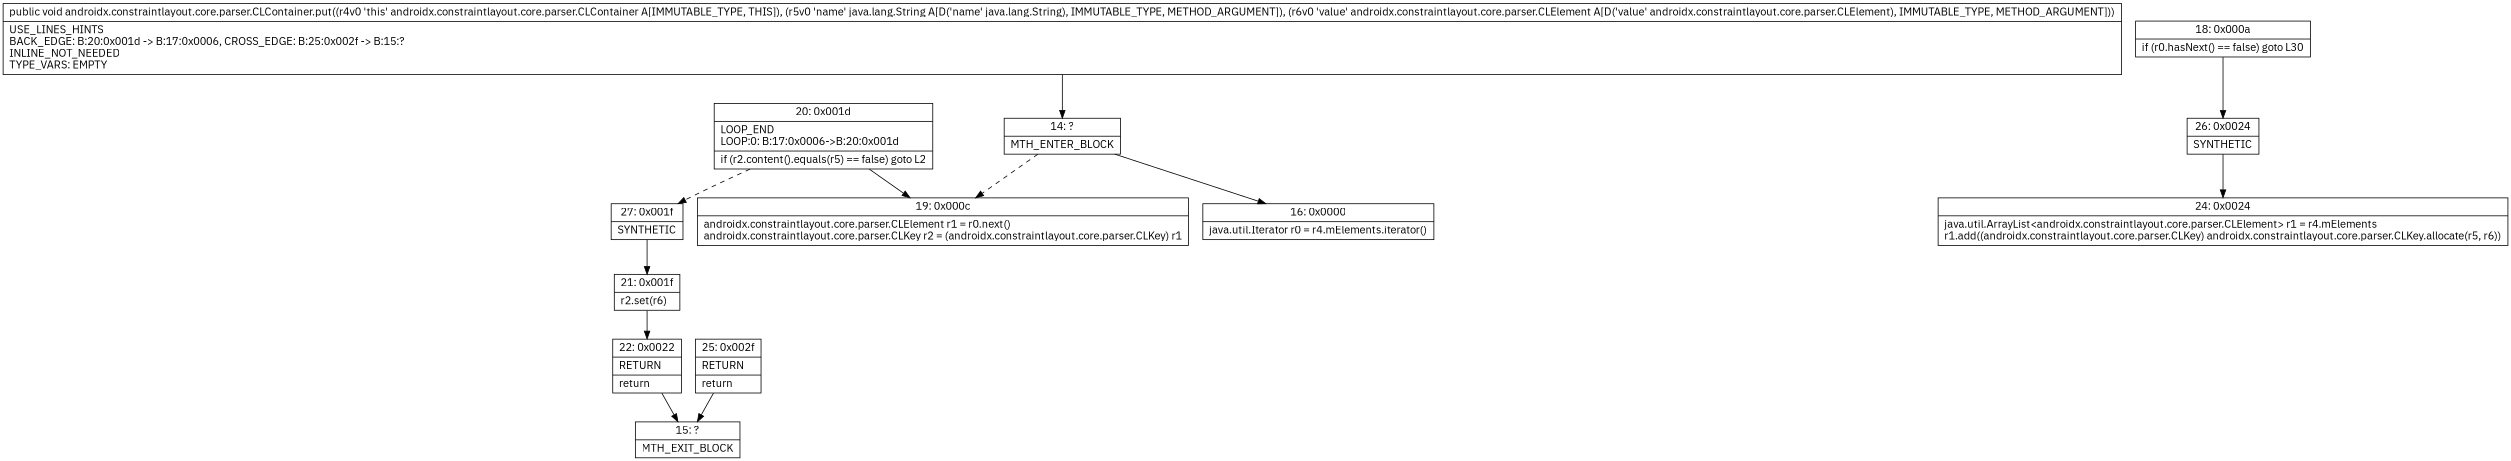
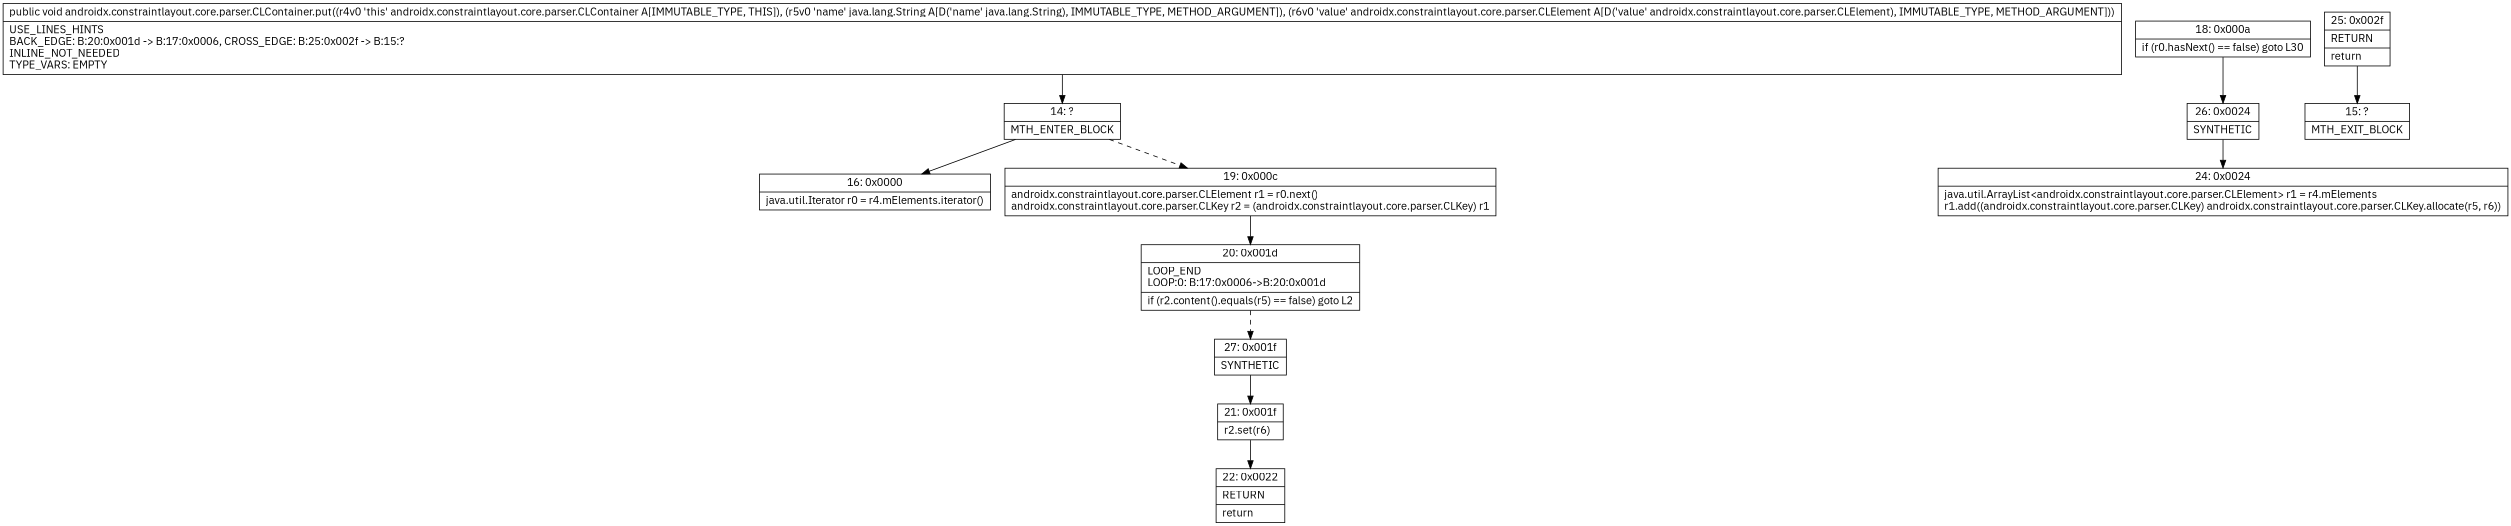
edge "20: 0x001d" -> "19: 0x000c": reversed
edge "22: 0x0022" -> "15: ?": removed
